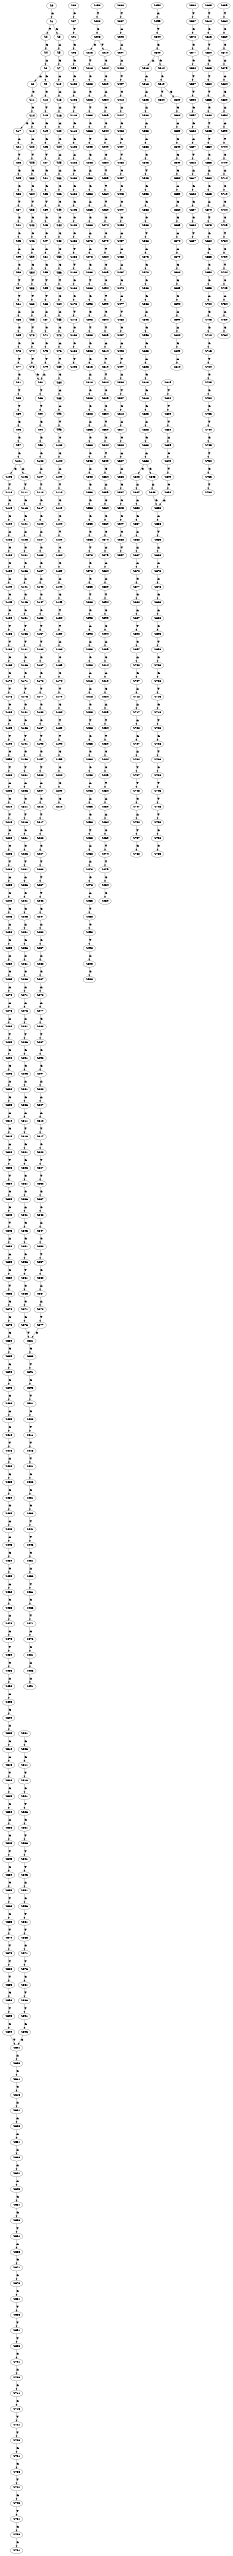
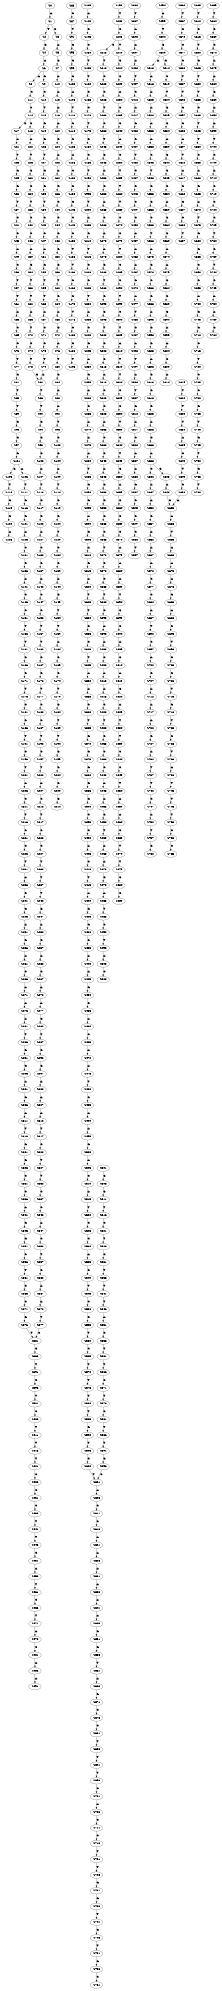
edge "S519" -> "S529": now "S524" -> "S529"
node "S130": removed
edge "S733" -> "S738": label "C" -> "A"
